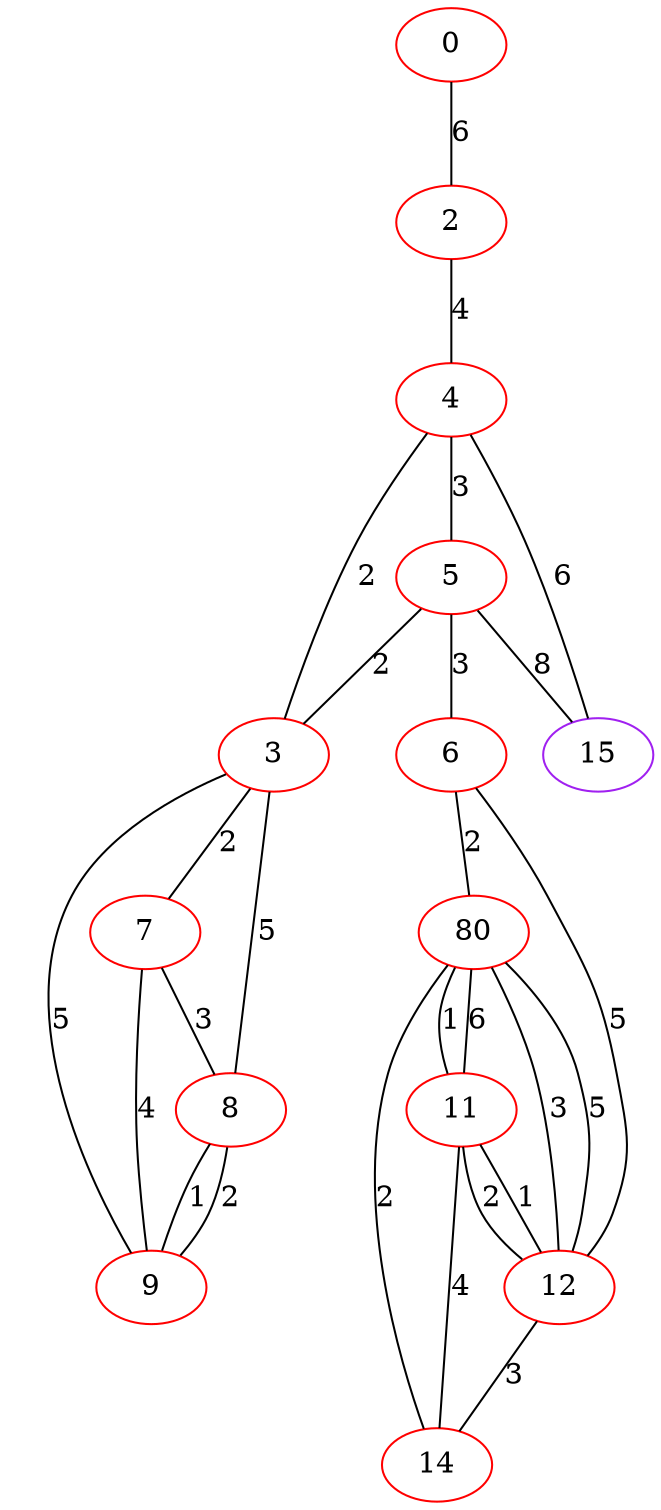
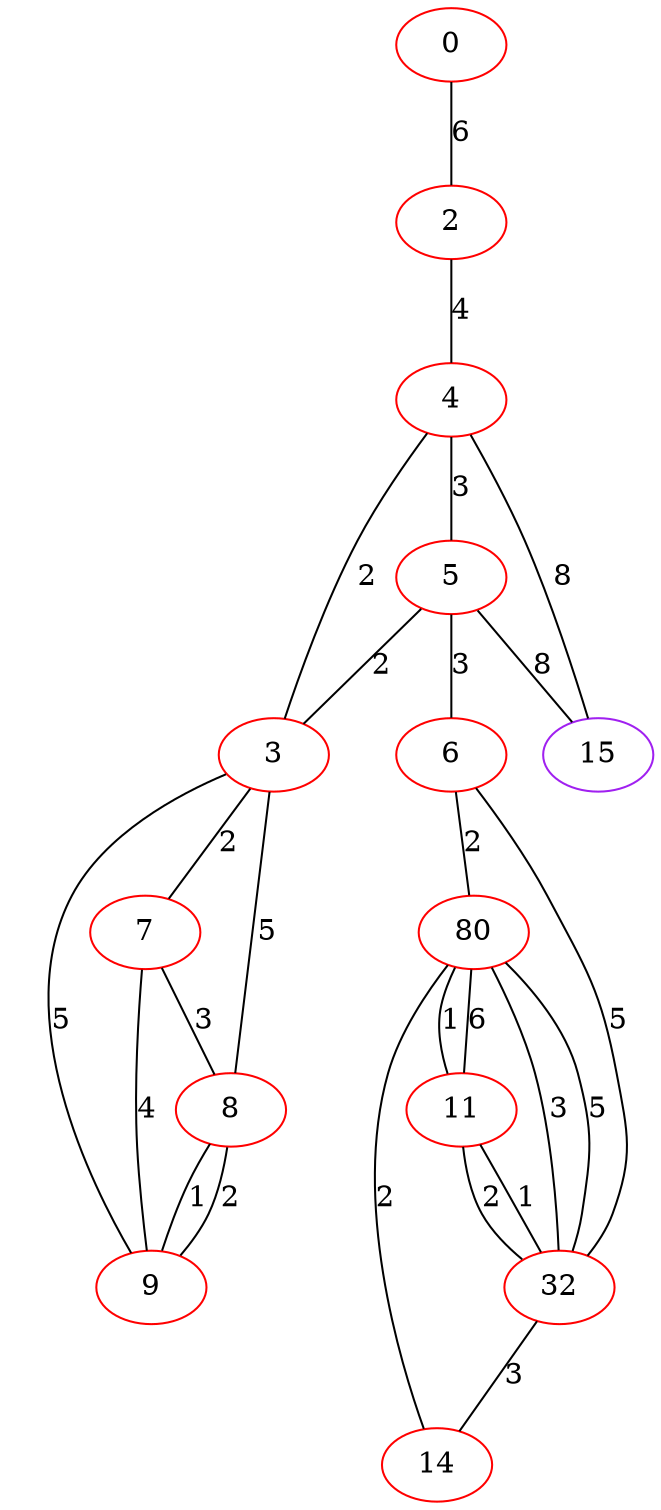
edge "4" -- "15": label "6" -> "8"
edge "11" -- "14": removed, label "4"
node "12": label "12" -> "32"
